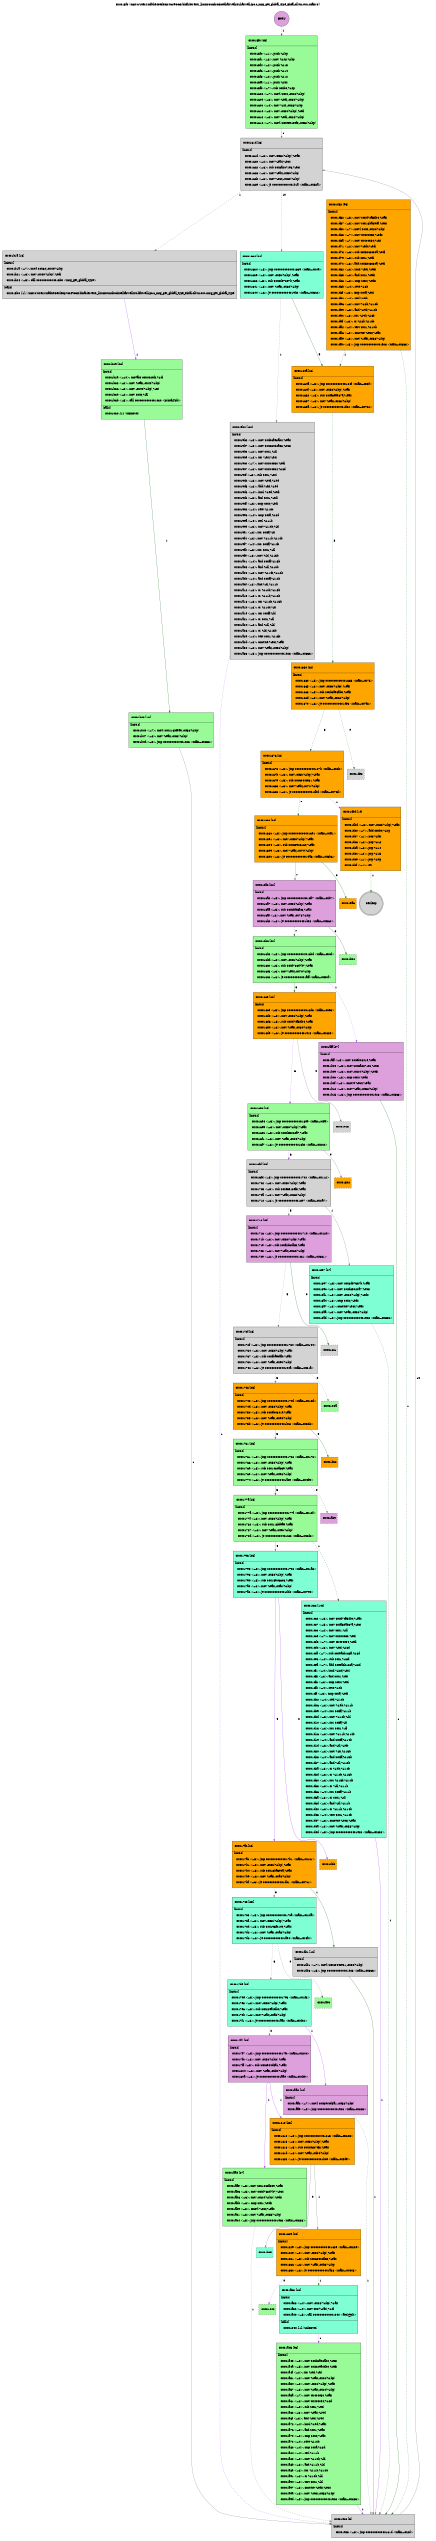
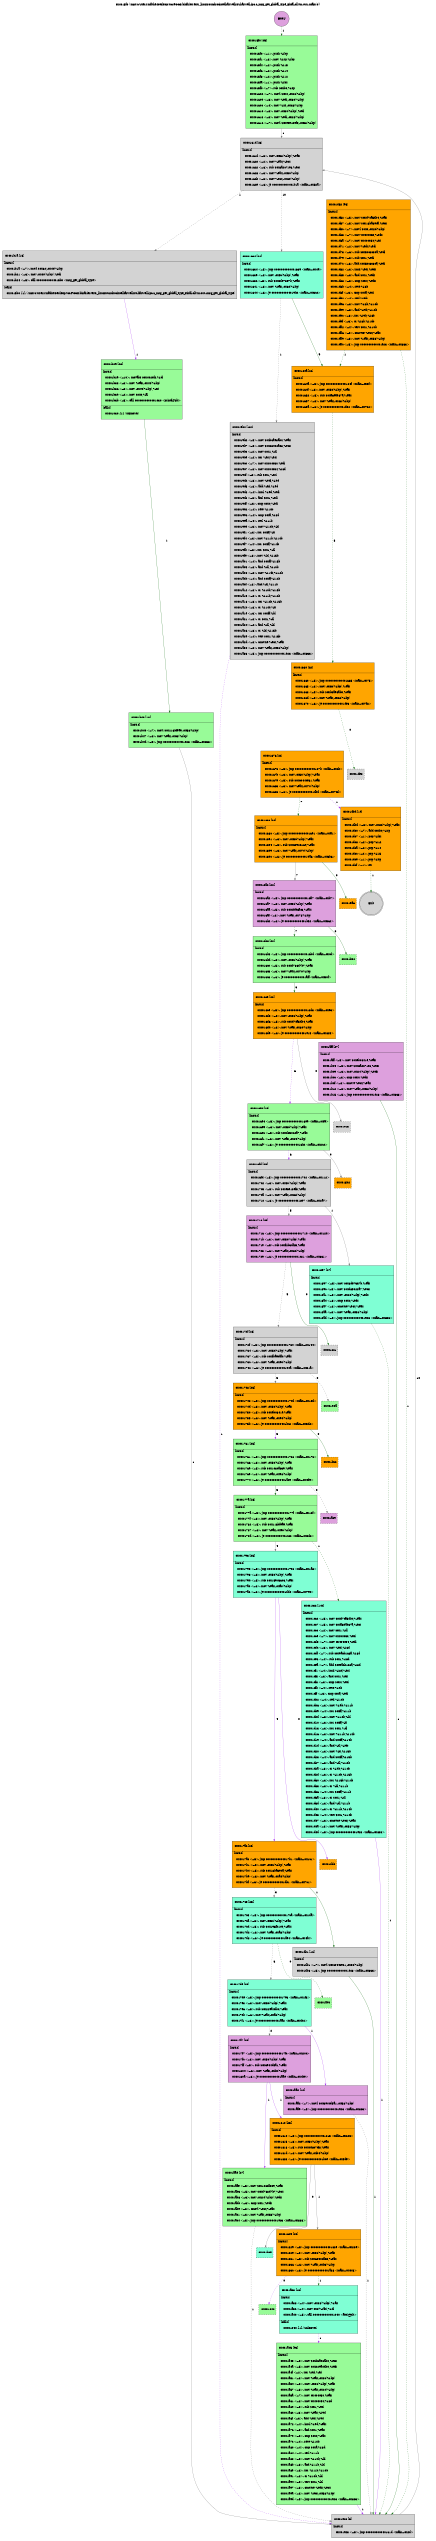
edge "0x401660 [22]" -> "0x401676 [22]": removed, label "8"
node "Desktop": label "Desktop" -> "Exit"
edge "0x4016b8 [22]" -> "0x401aff [27]": removed, label "1"
